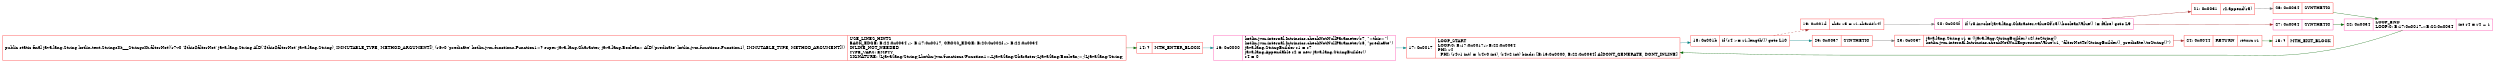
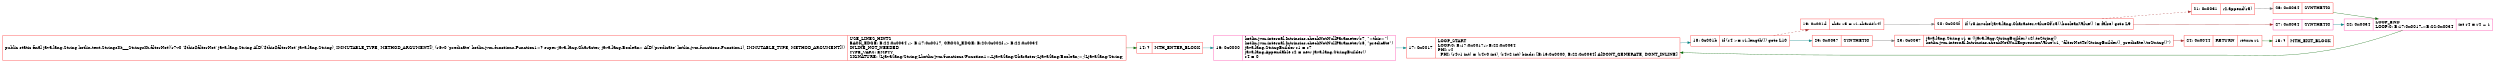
edge "20: 0x002f" -> "21: 0x0031": style solid -> dashed
node "20: 0x002f": color deeppink -> red
edge "27: 0x0034" -> "22: 0x0034": color darkgreen -> teal
